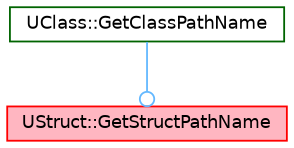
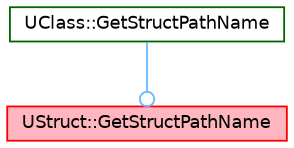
node "UClass::GetClassPathName": label "UClass::GetClassPathName" -> "UClass::GetStructPathName"
